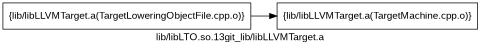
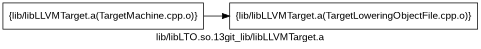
edge "{lib/libLLVMTarget.a(TargetLoweringObjectFile.cpp.o)}" -> "{lib/libLLVMTarget.a(TargetMachine.cpp.o)}": reversed
